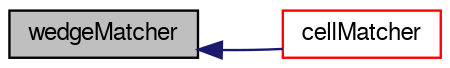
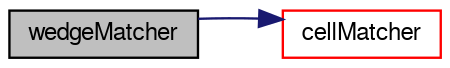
edge "cellMatcher" -> "wedgeMatcher": reversed
